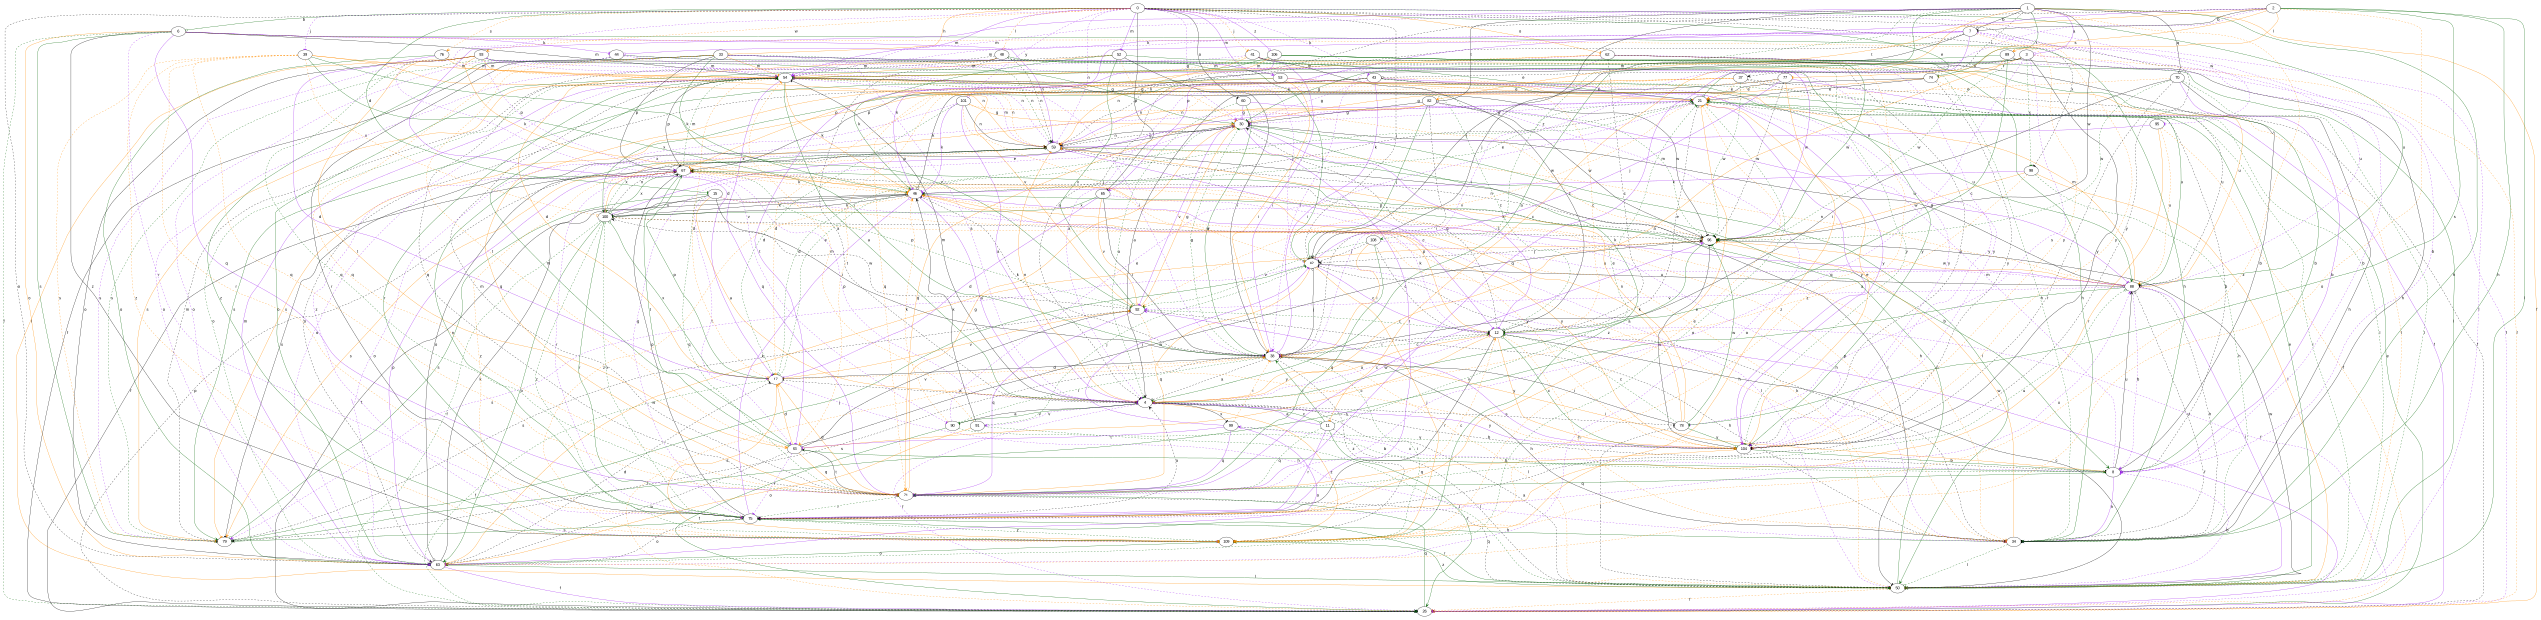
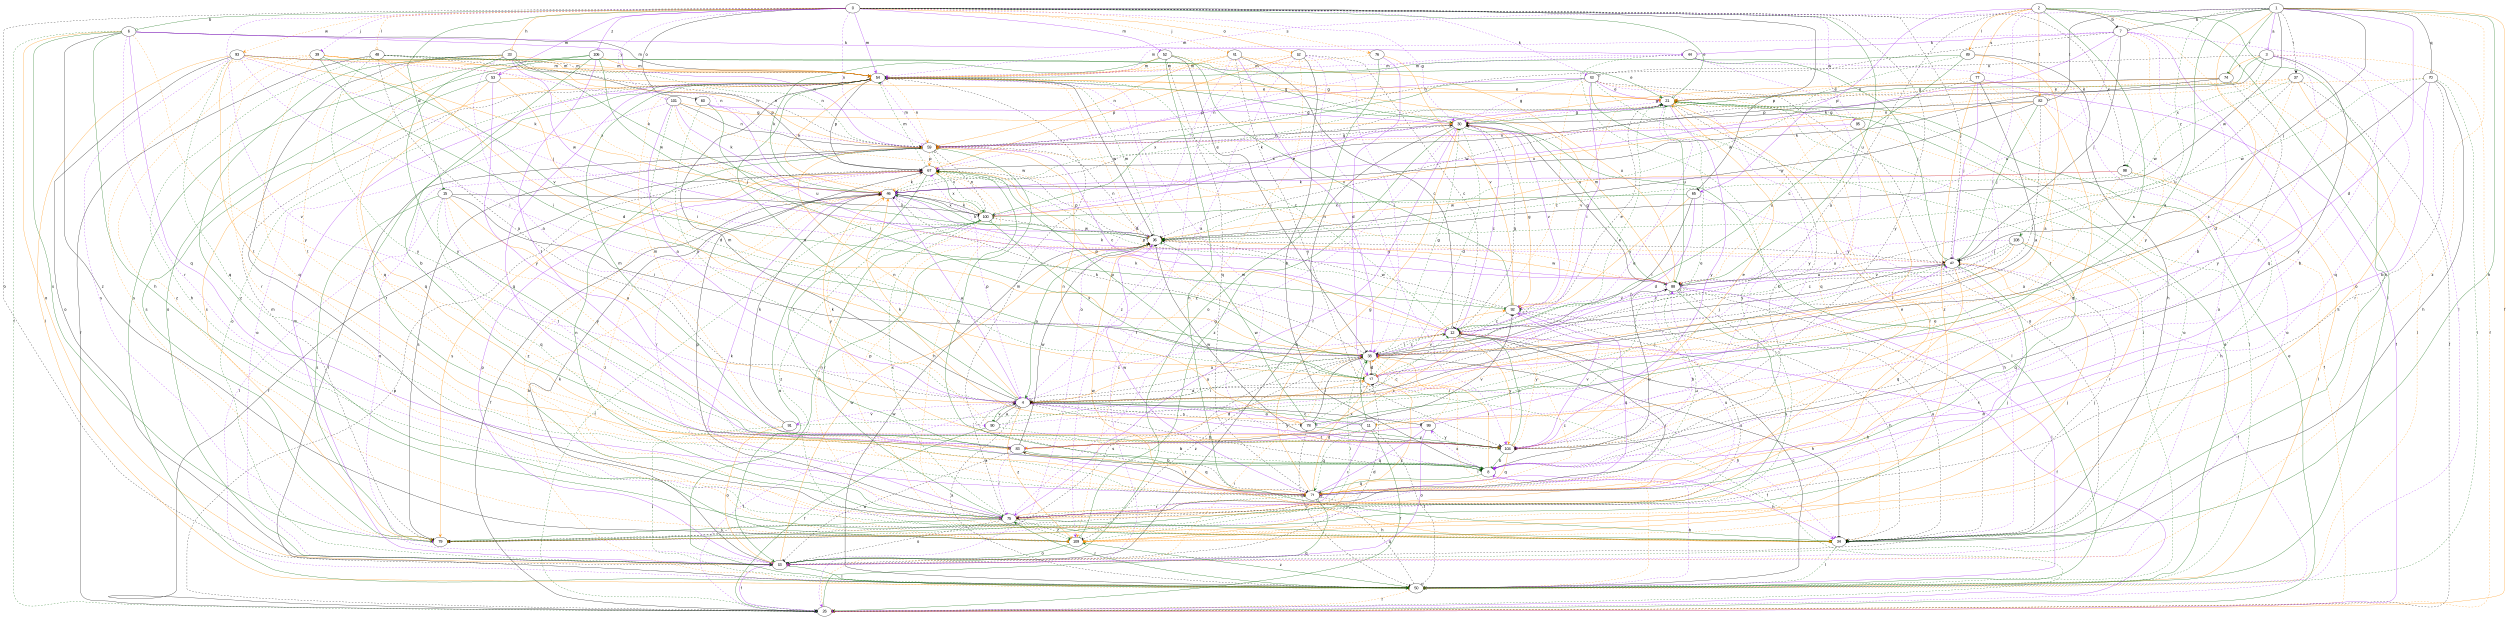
edge "92" -> "100": now "92" -> "96"
edge "108" -> "75": added, label "r"
